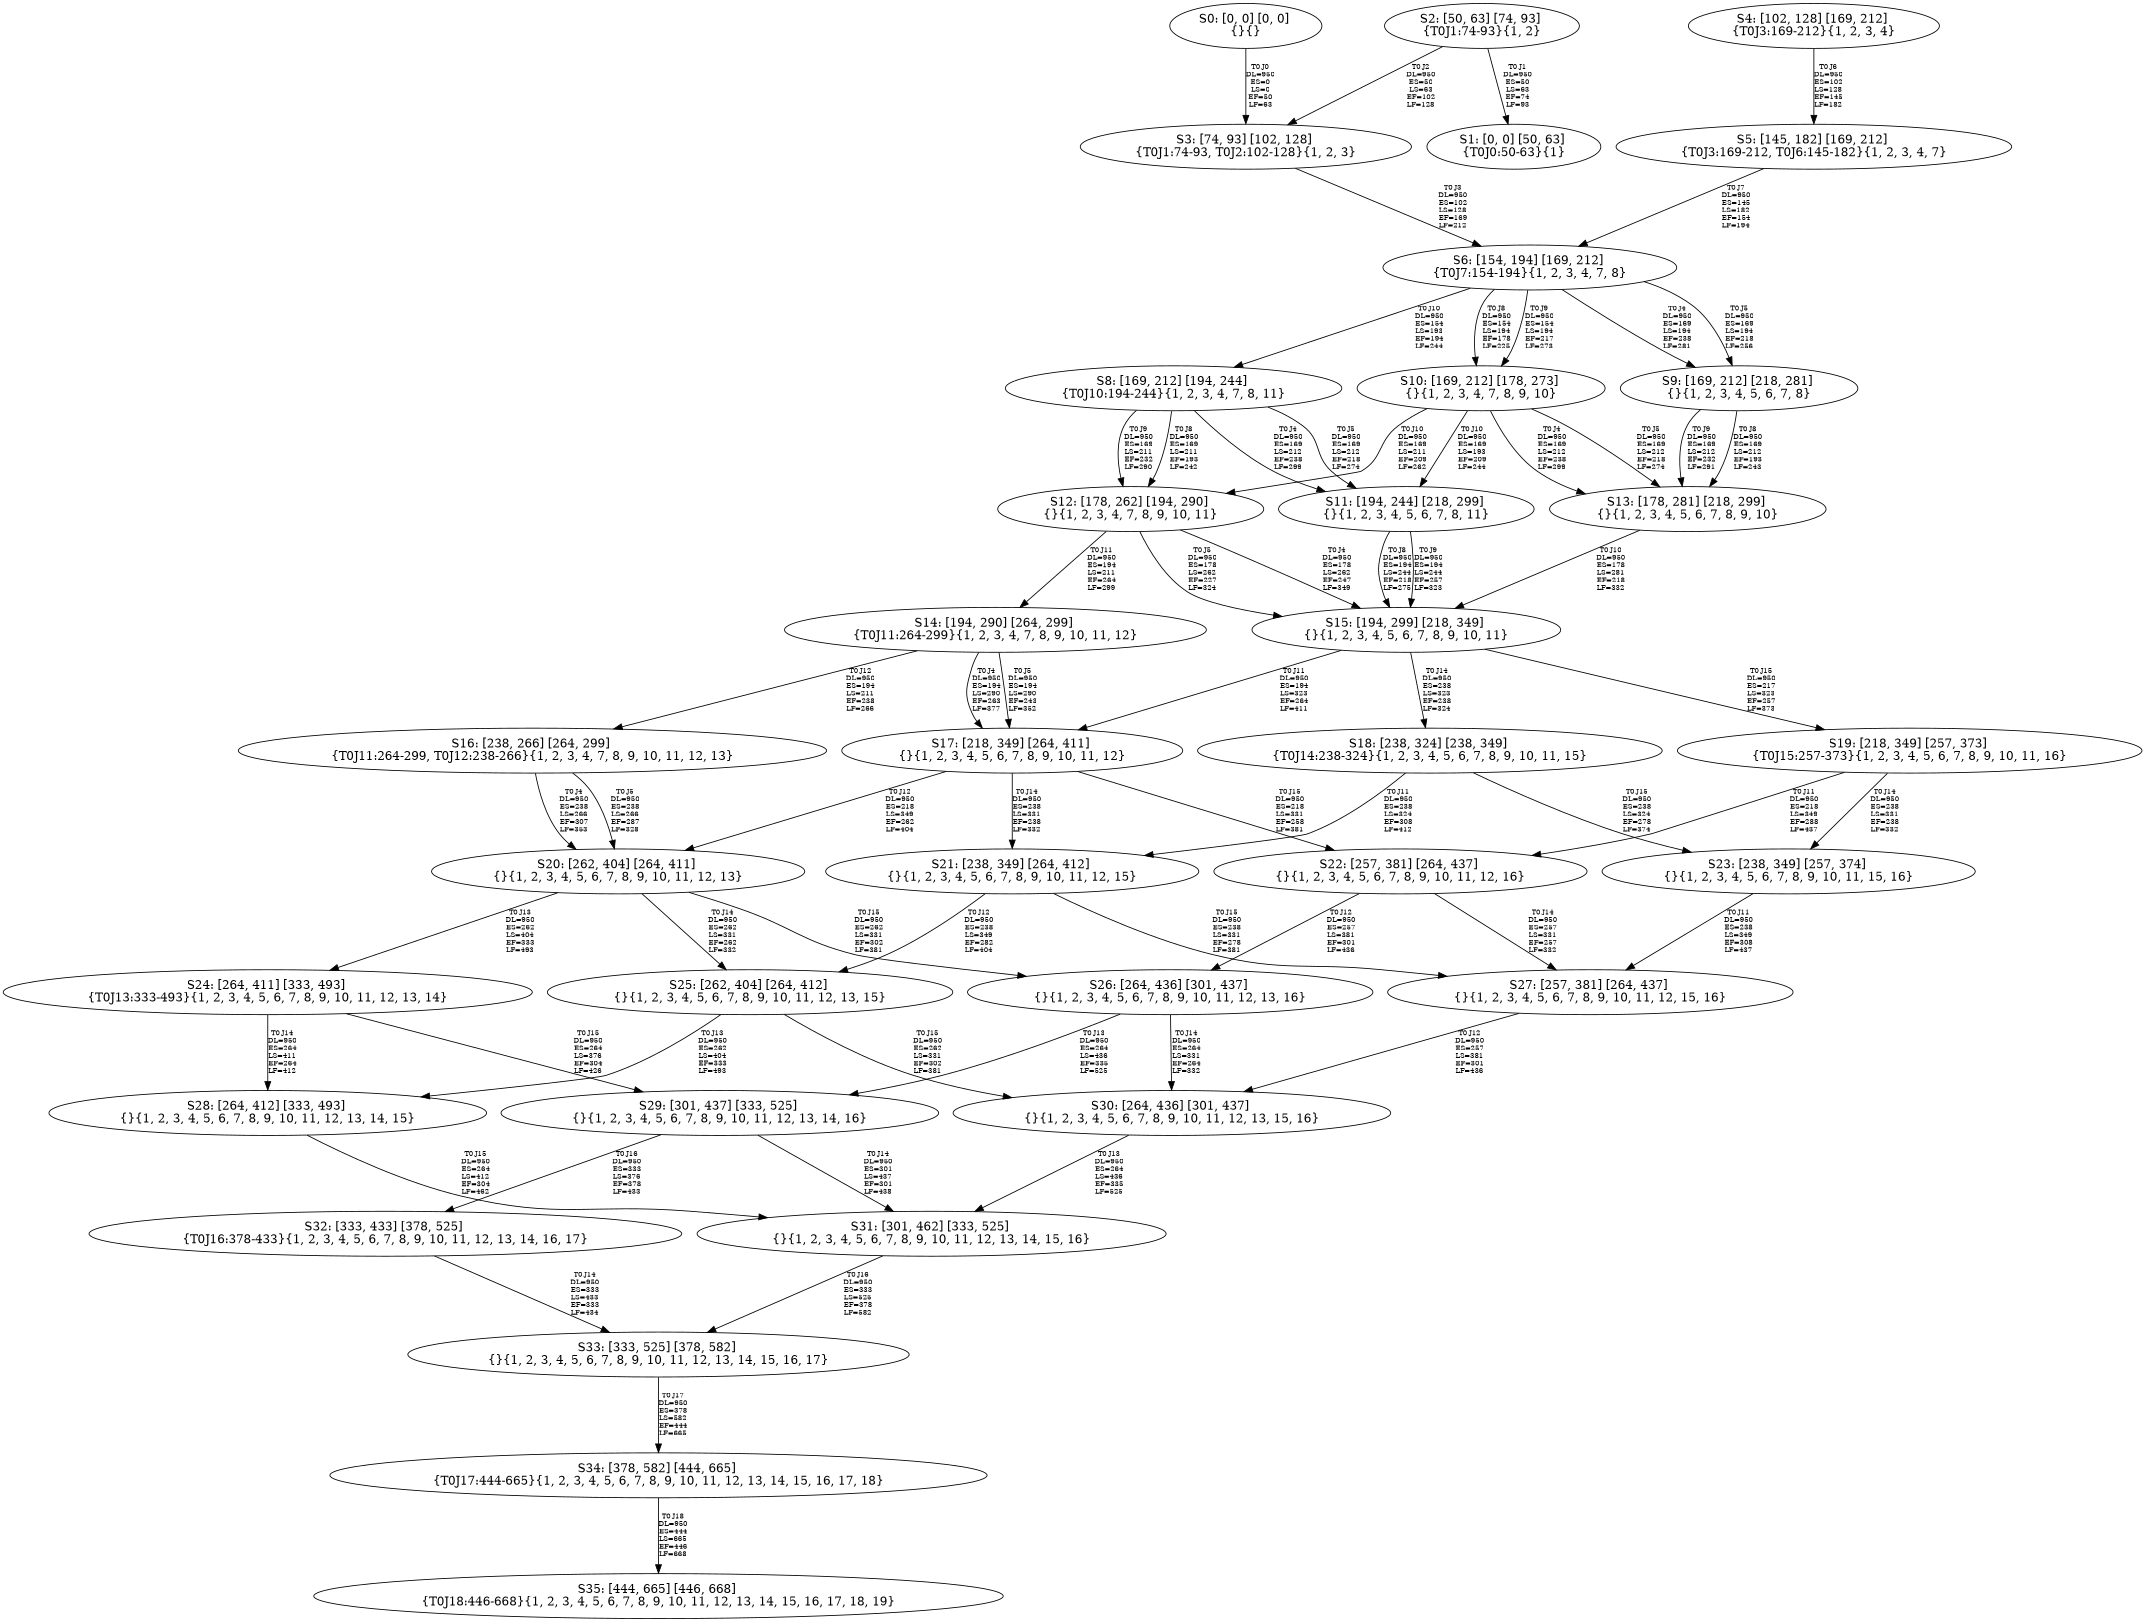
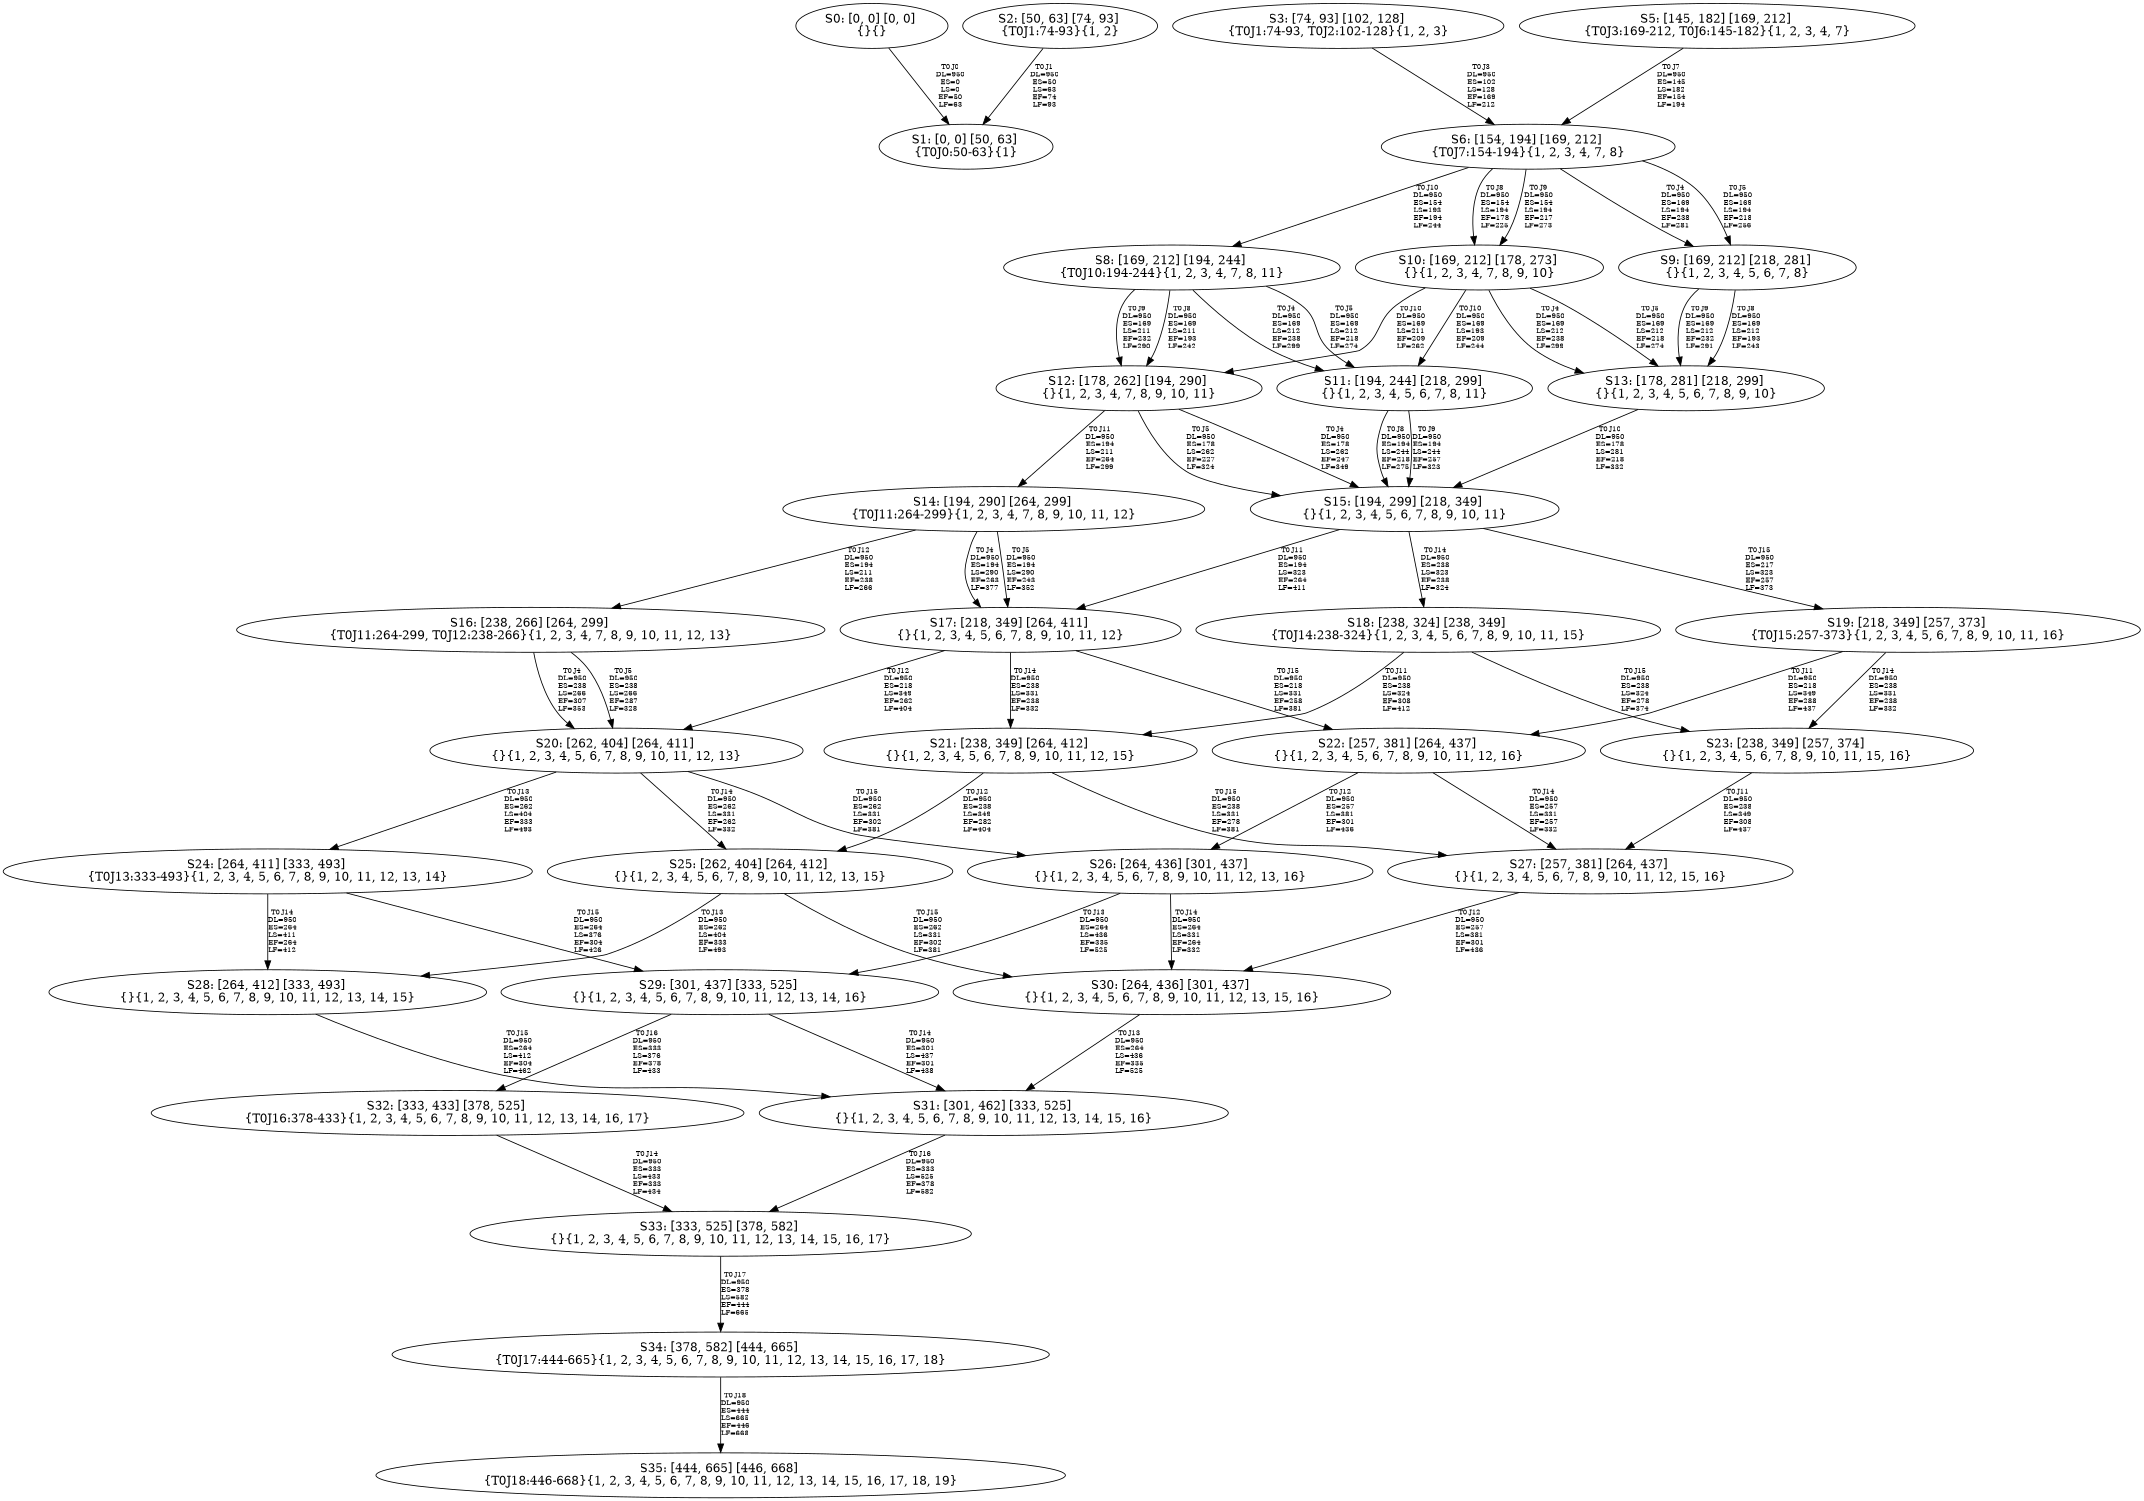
node "S4: [102, 128] [169, 212] {T0J3:169-212}{1, 2, 3, 4}": removed
edge "S0: [0, 0] [0, 0] {}{}" -> "S3: [74, 93] [102, 128] {T0J1:74-93, T0J2:102-128}{1, 2, 3}": now "S0: [0, 0] [0, 0] {}{}" -> "S1: [0, 0] [50, 63] {T0J0:50-63}{1}"
edge "S2: [50, 63] [74, 93] {T0J1:74-93}{1, 2}" -> "S3: [74, 93] [102, 128] {T0J1:74-93, T0J2:102-128}{1, 2, 3}": removed, label "T0 J2 DL=950 ES=50 LS=63 EF=102 LF=128"
